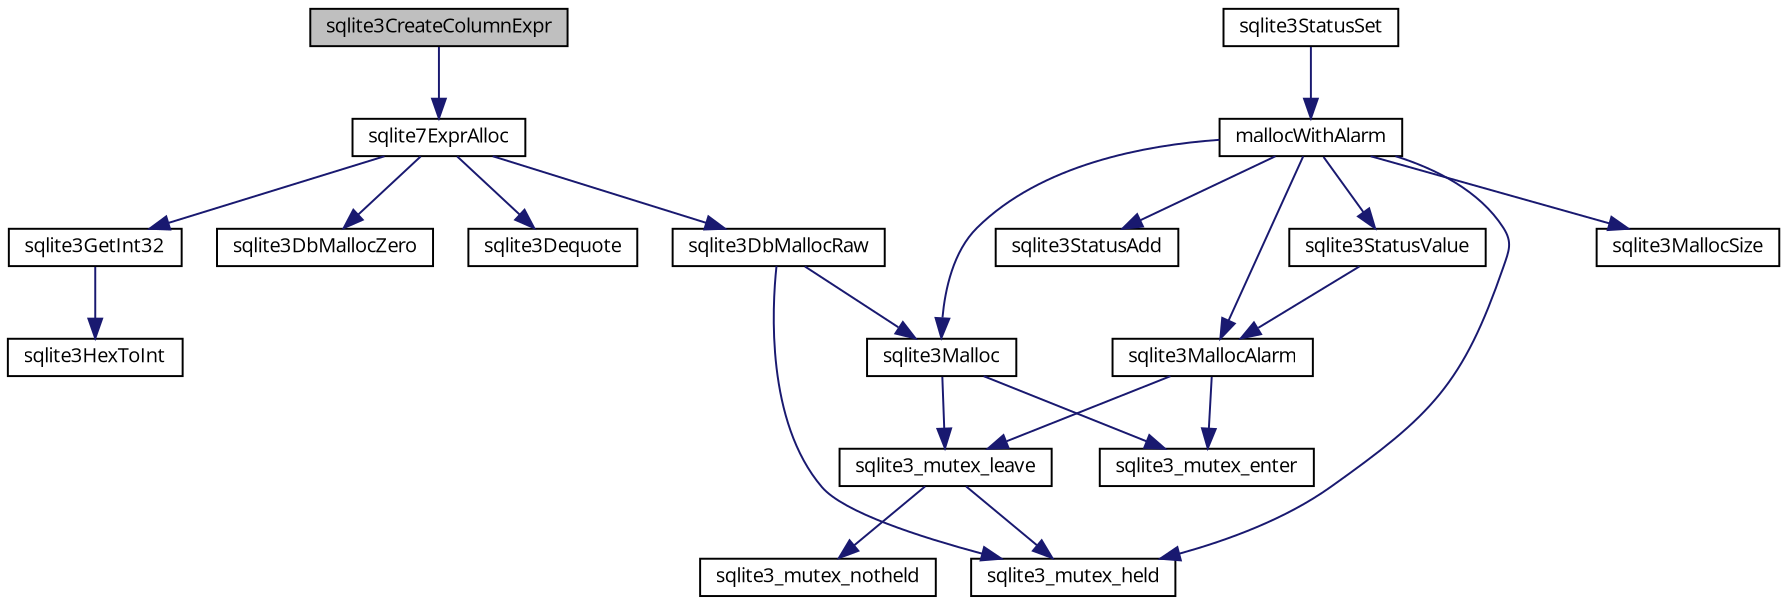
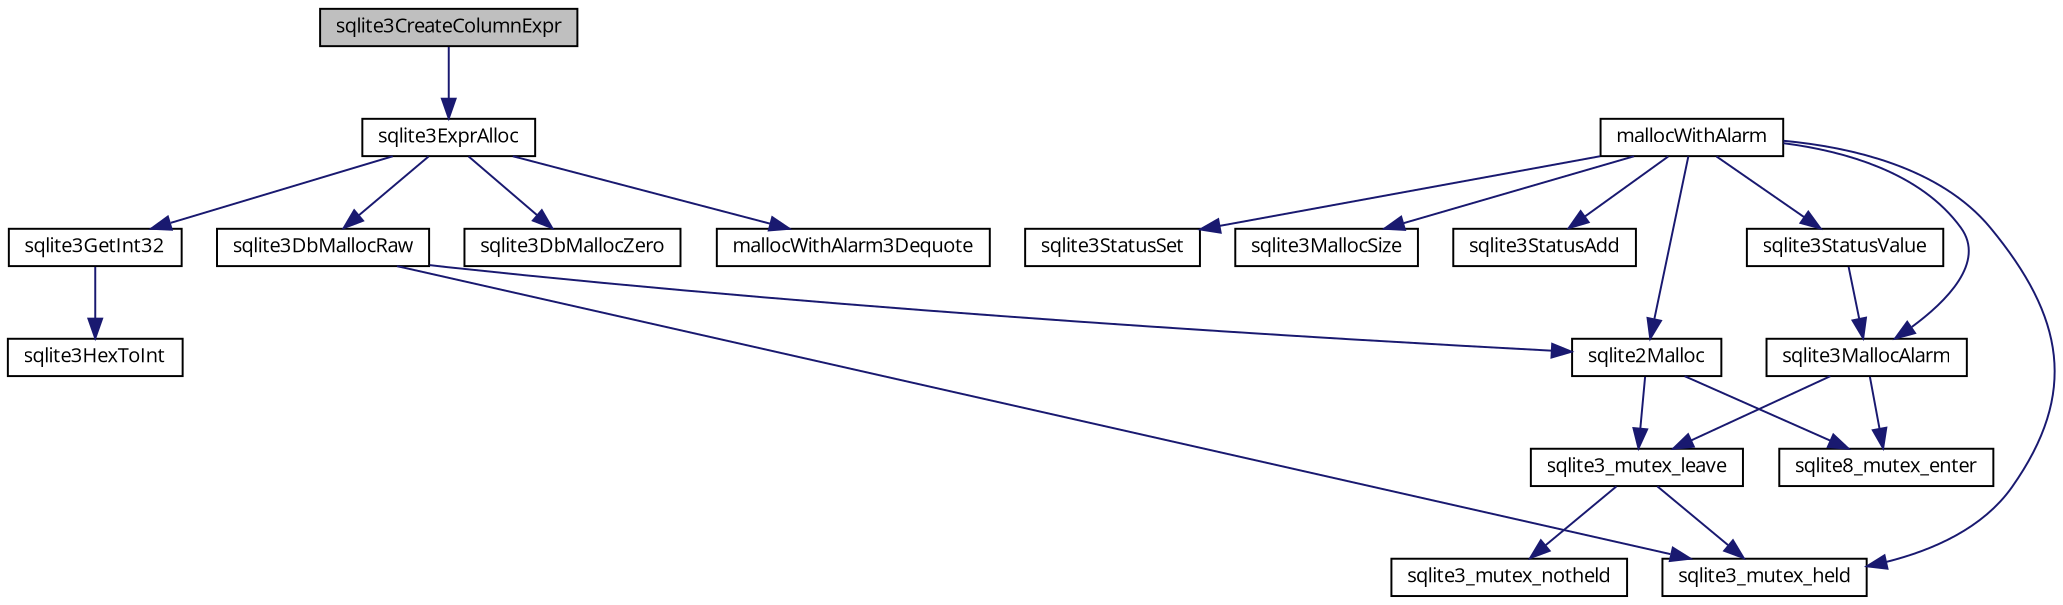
edge "sqlite3StatusSet" -> "mallocWithAlarm": reversed
node "sqlite7ExprAlloc": label "sqlite7ExprAlloc" -> "sqlite3ExprAlloc"
node "sqlite3Dequote": label "sqlite3Dequote" -> "mallocWithAlarm3Dequote"
node "sqlite3Malloc": label "sqlite3Malloc" -> "sqlite2Malloc"
node "sqlite3_mutex_enter": label "sqlite3_mutex_enter" -> "sqlite8_mutex_enter"
